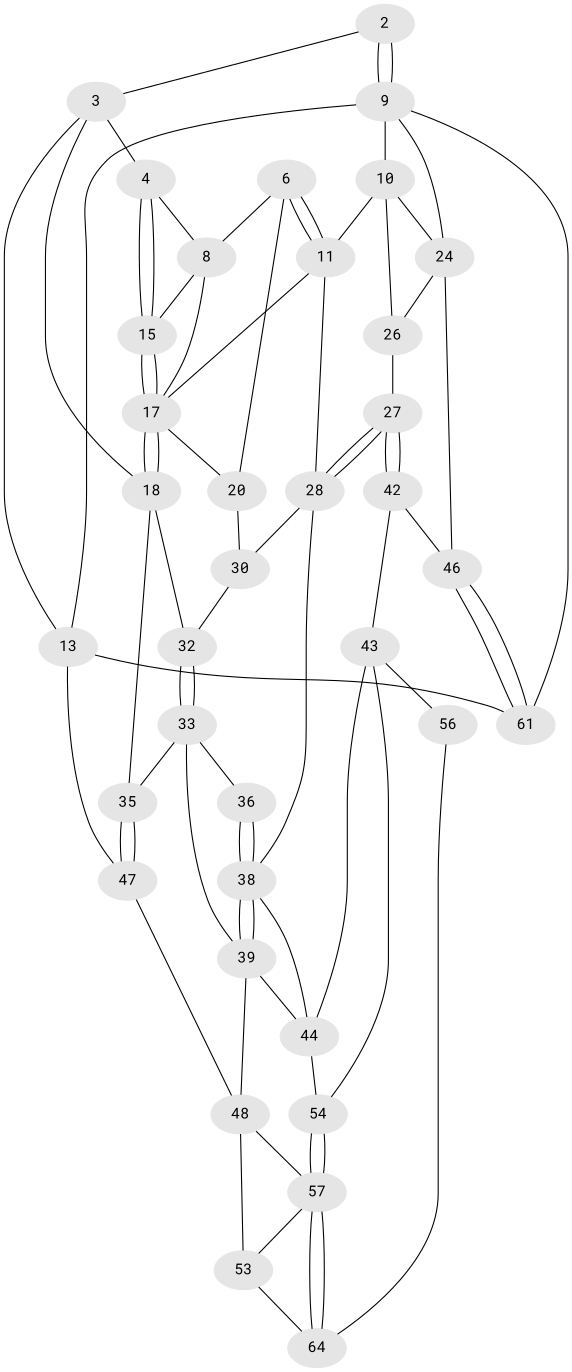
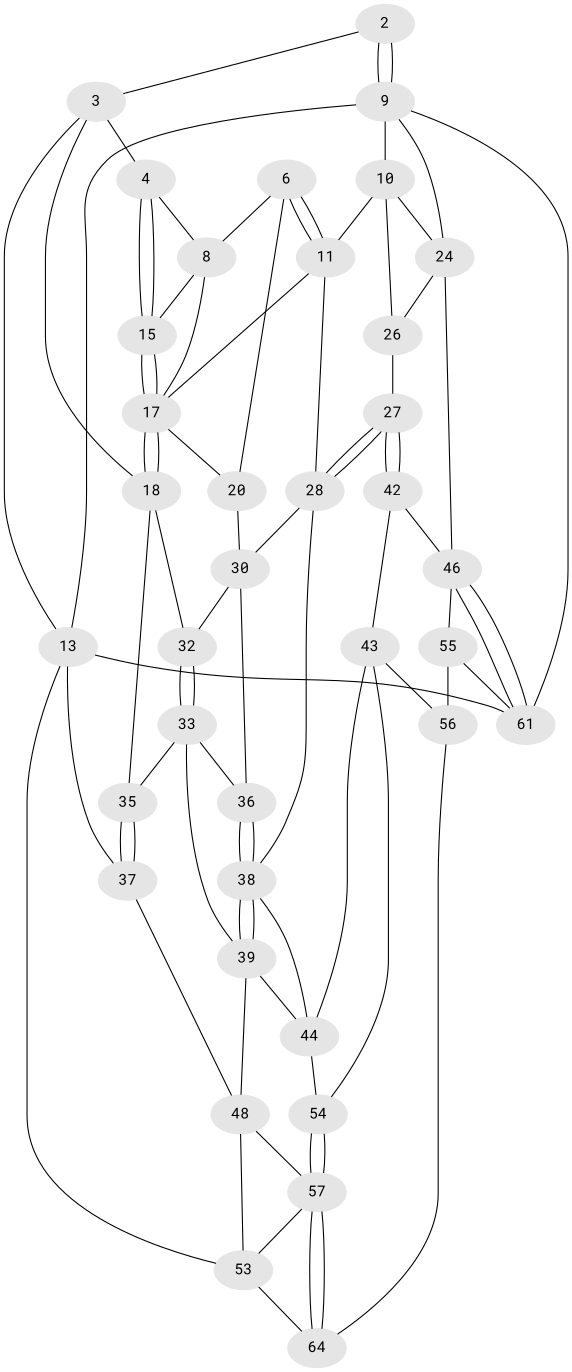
node "55": added
edge "30" -- "36": added
node "47": label "47" -> "37"
edge "13" -- "53": added
